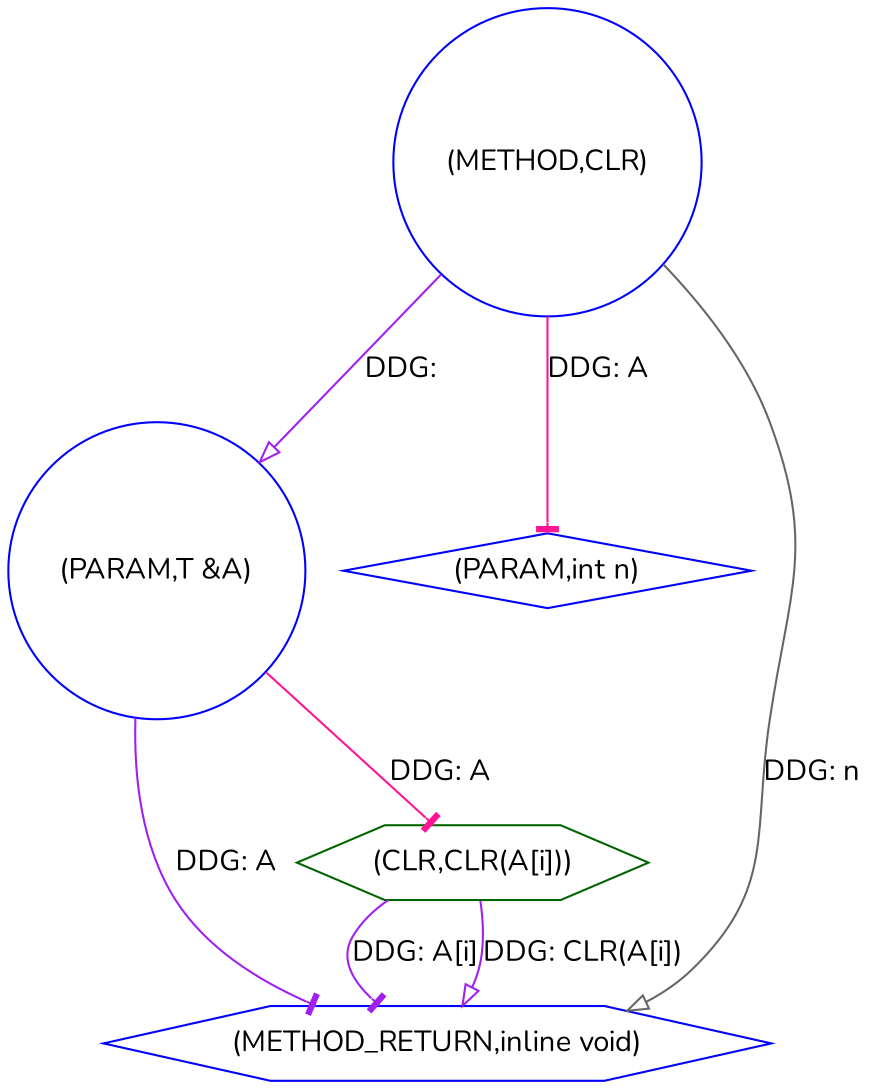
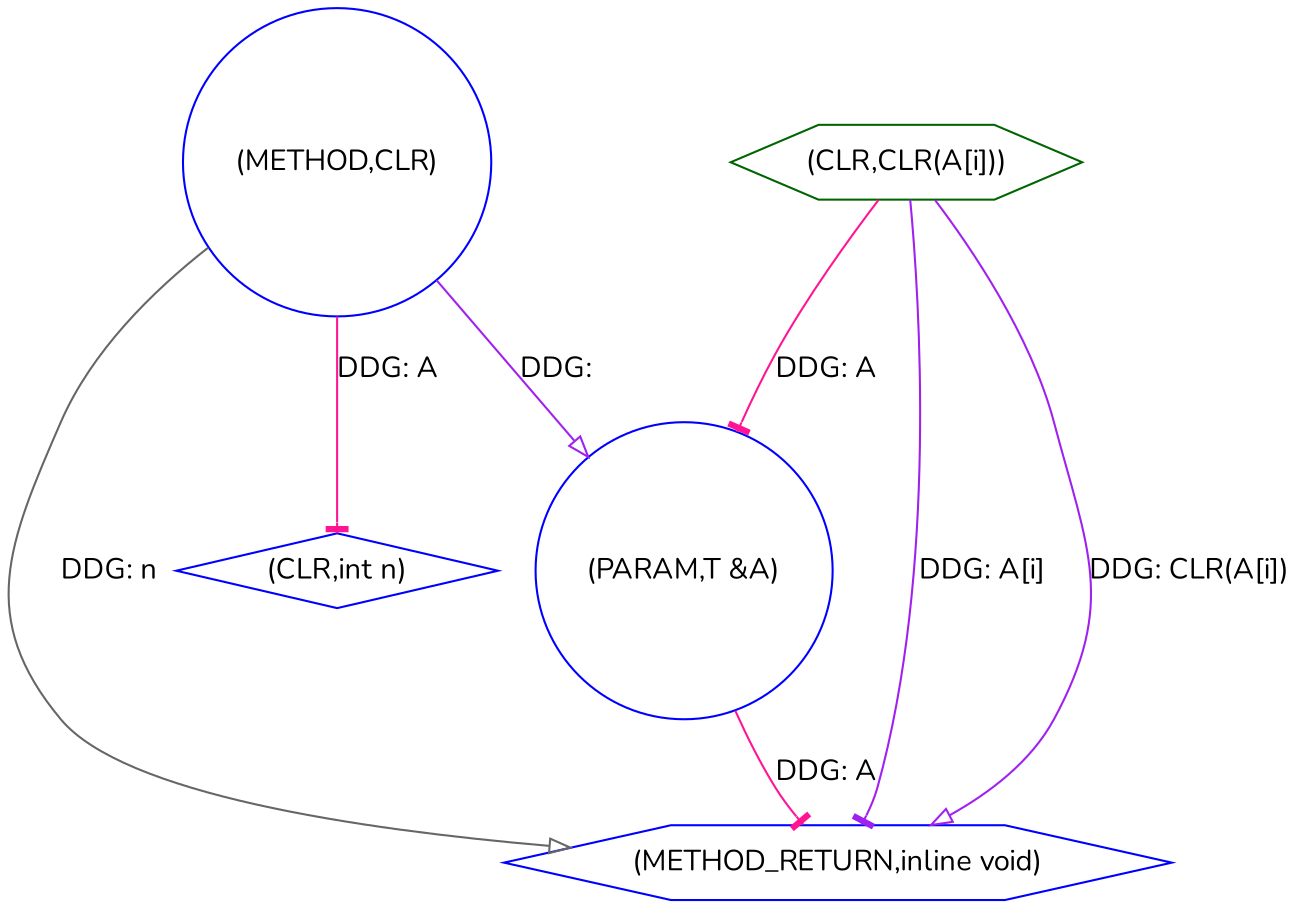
node "(PARAM,int n)": label "(PARAM,int n)" -> "(CLR,int n)"
edge "(PARAM,T &A)" -> "(CLR,CLR(A[i]))": reversed
edge "(PARAM,T &A)" -> "(METHOD_RETURN,inline void)": color purple -> deeppink
